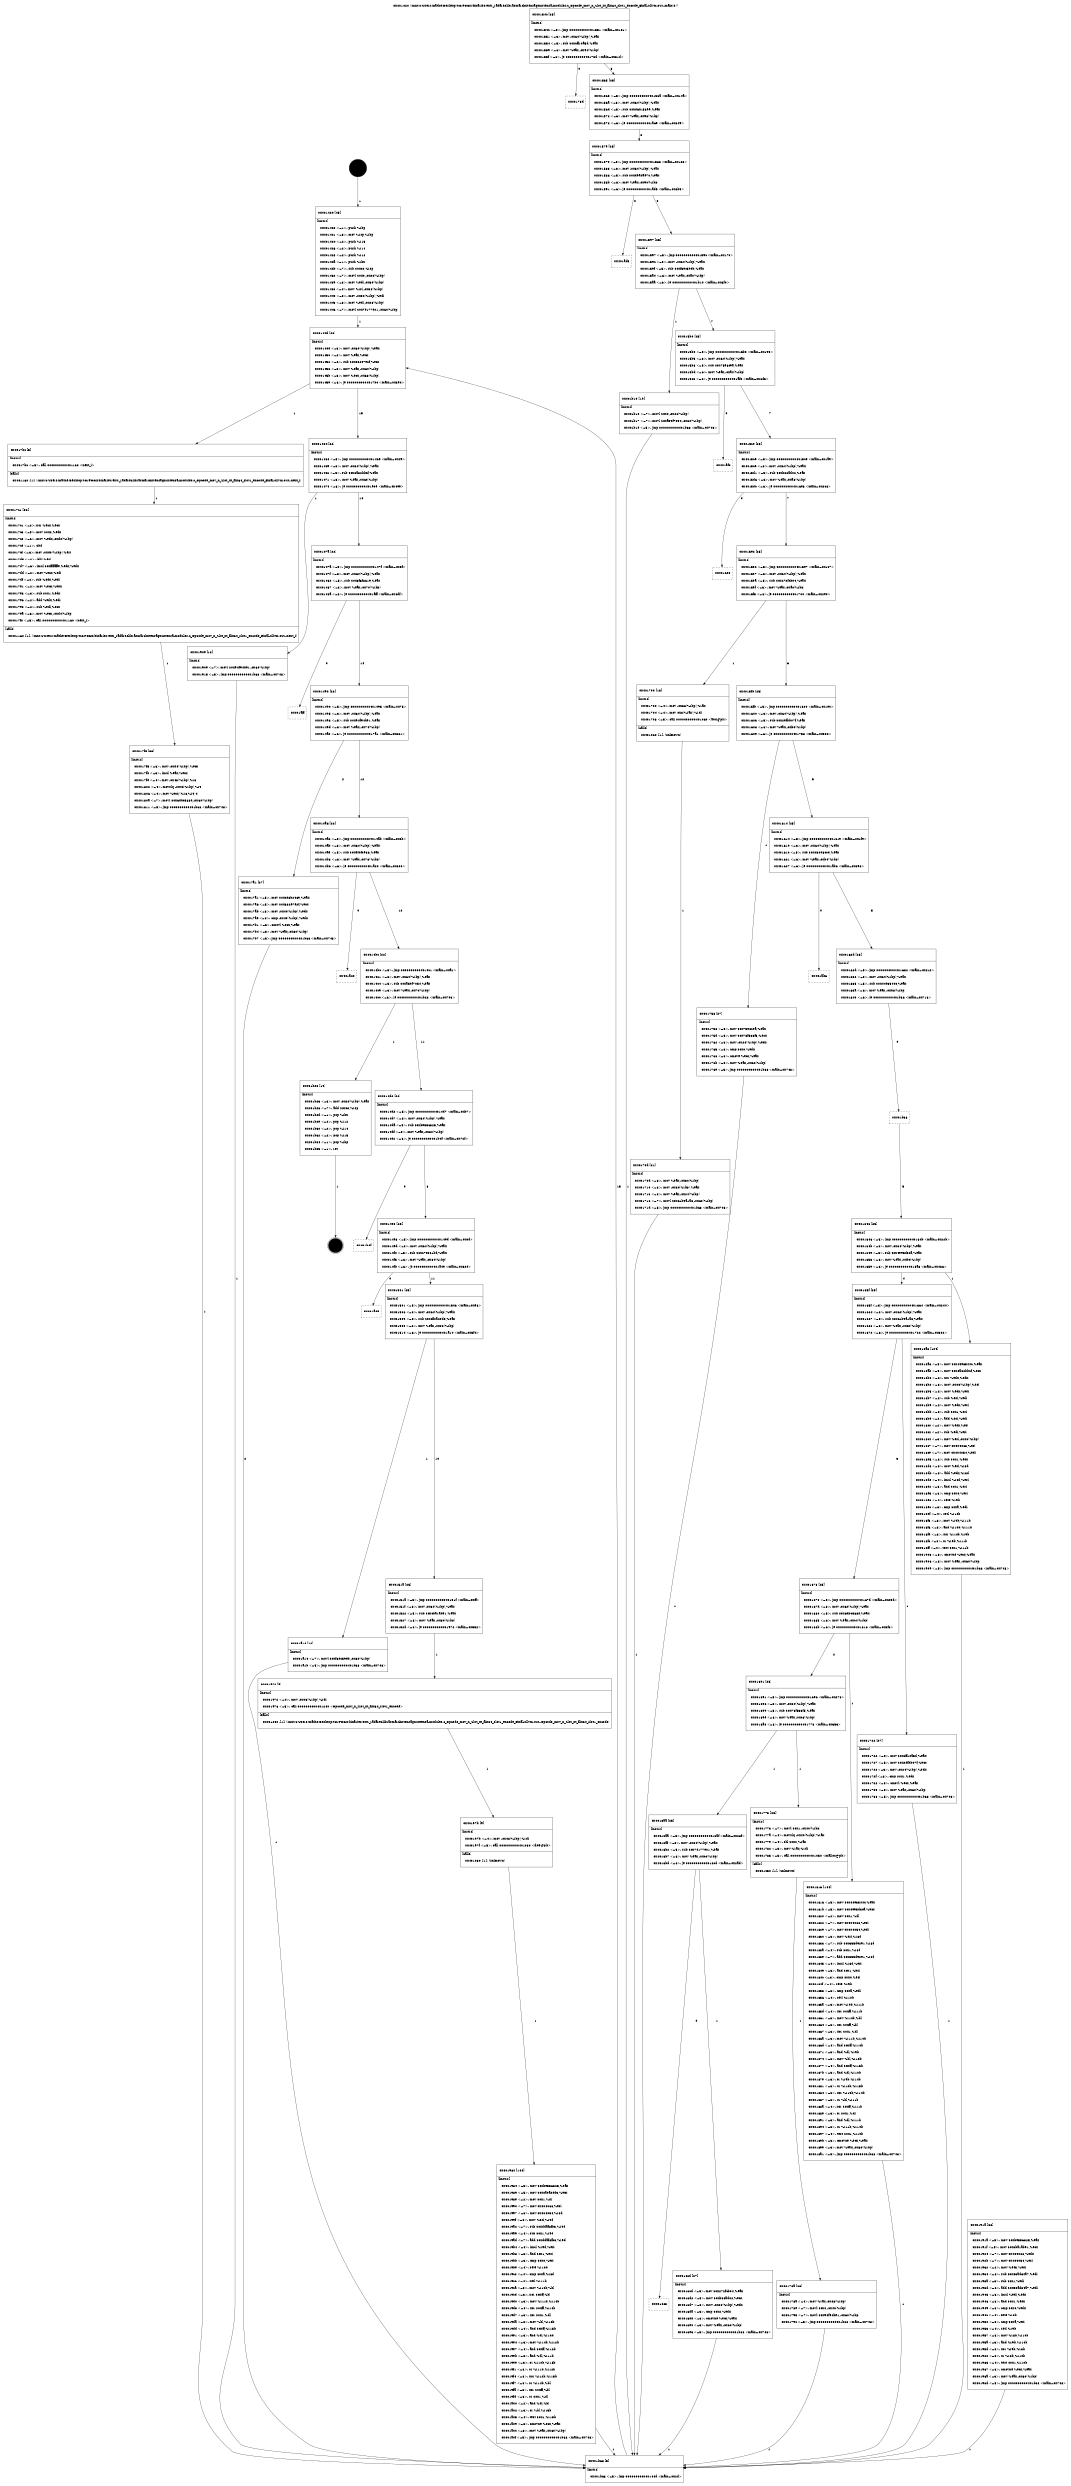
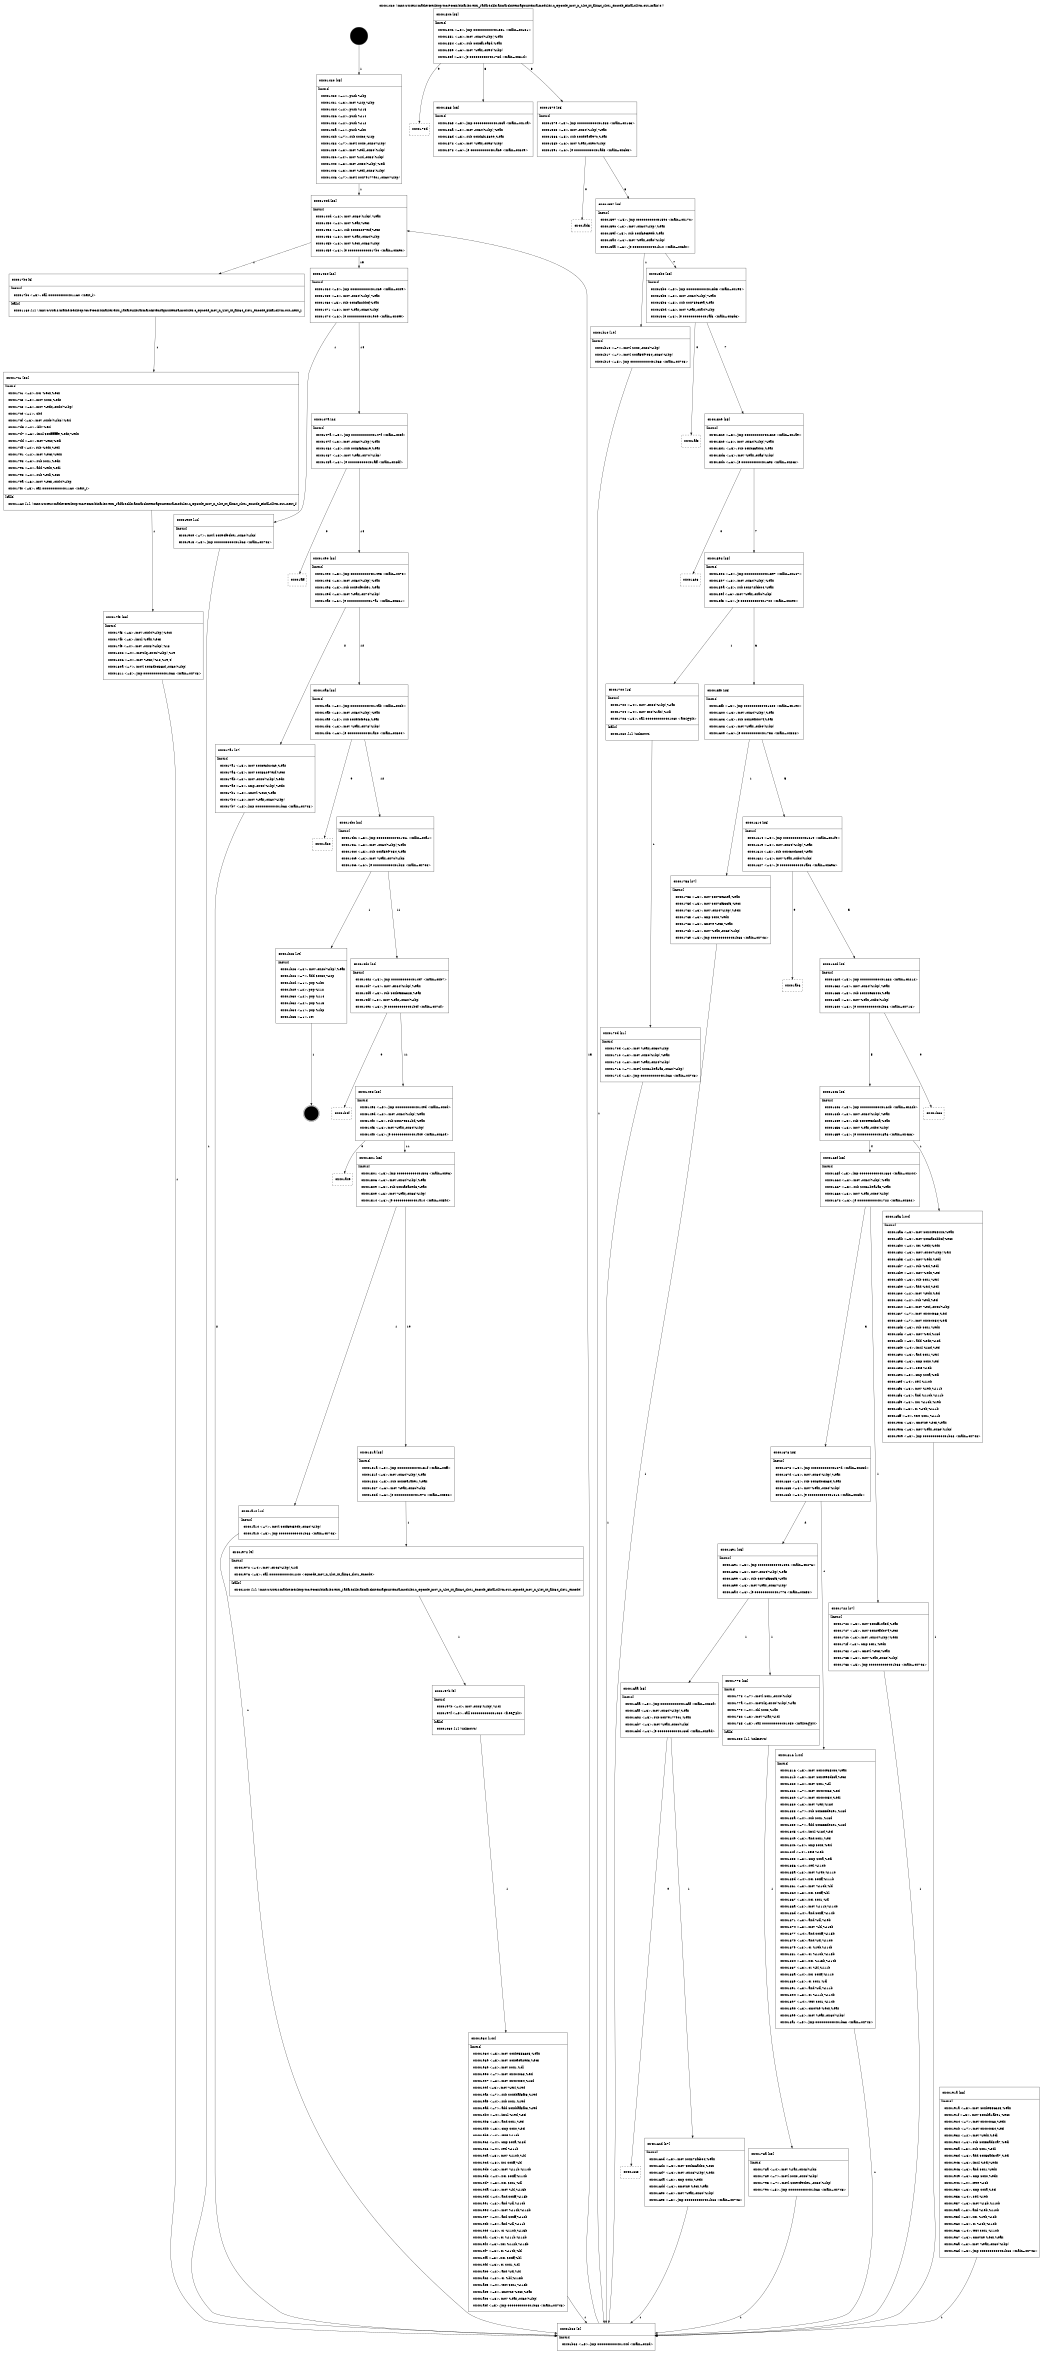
edge "0x401565 [25]" -> "0x40157e [25]": now "0x40154c [25]" -> "0x40157e [25]"
edge "0x401b36" -> "0x401646 [25]": now "0x40162d [25]" -> "0x401646 [25]"
edge "0x4014d2 [22]" -> "0x4014e8 [25]": label " 8" -> " 11"
